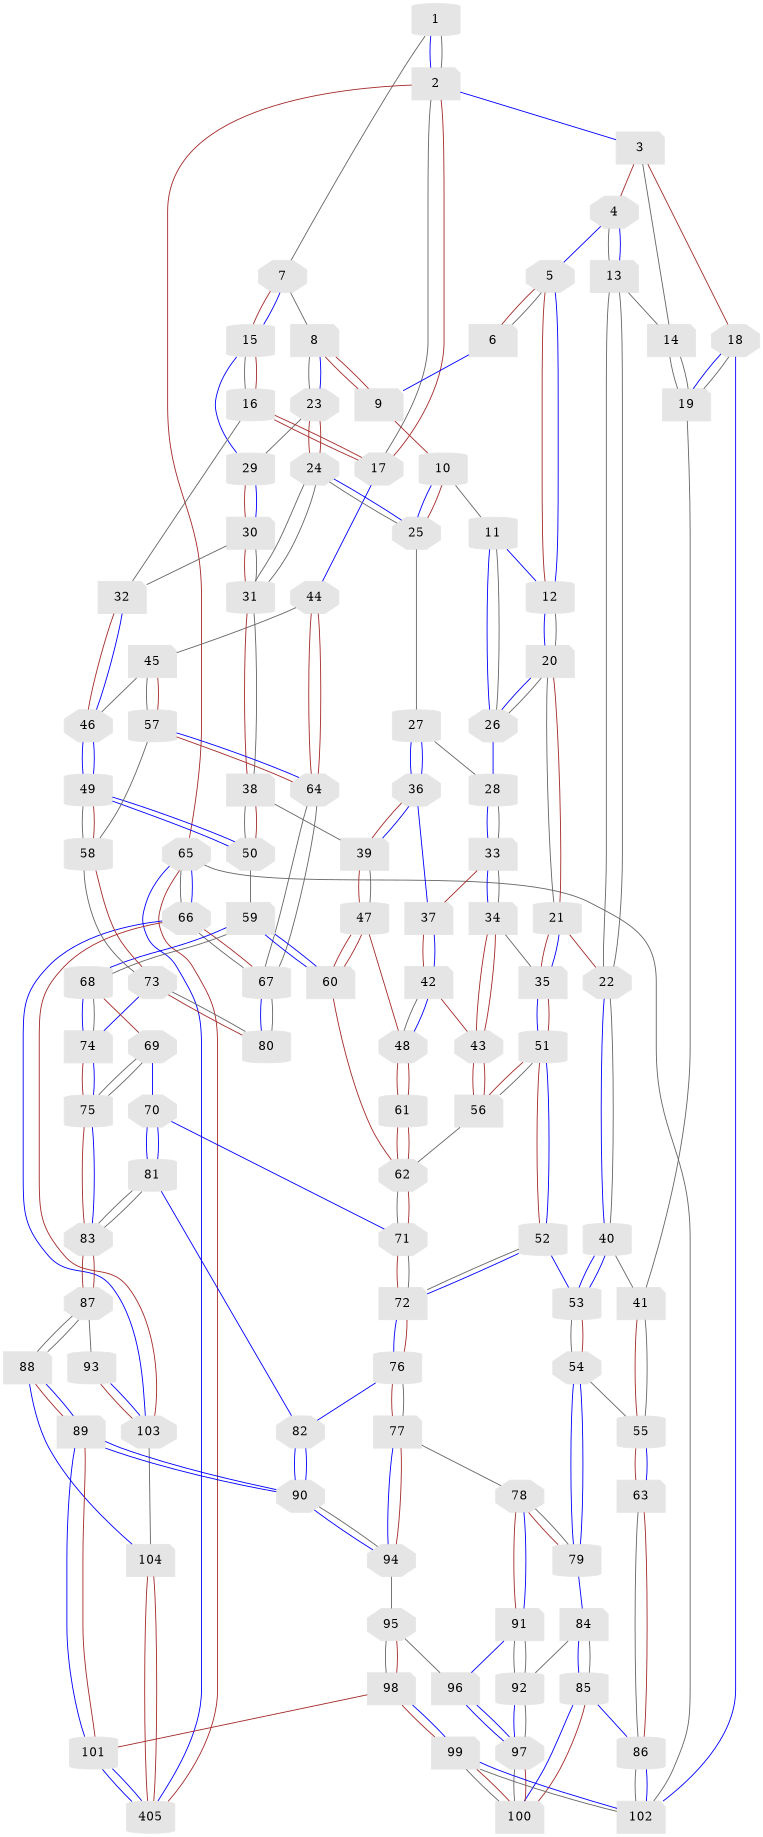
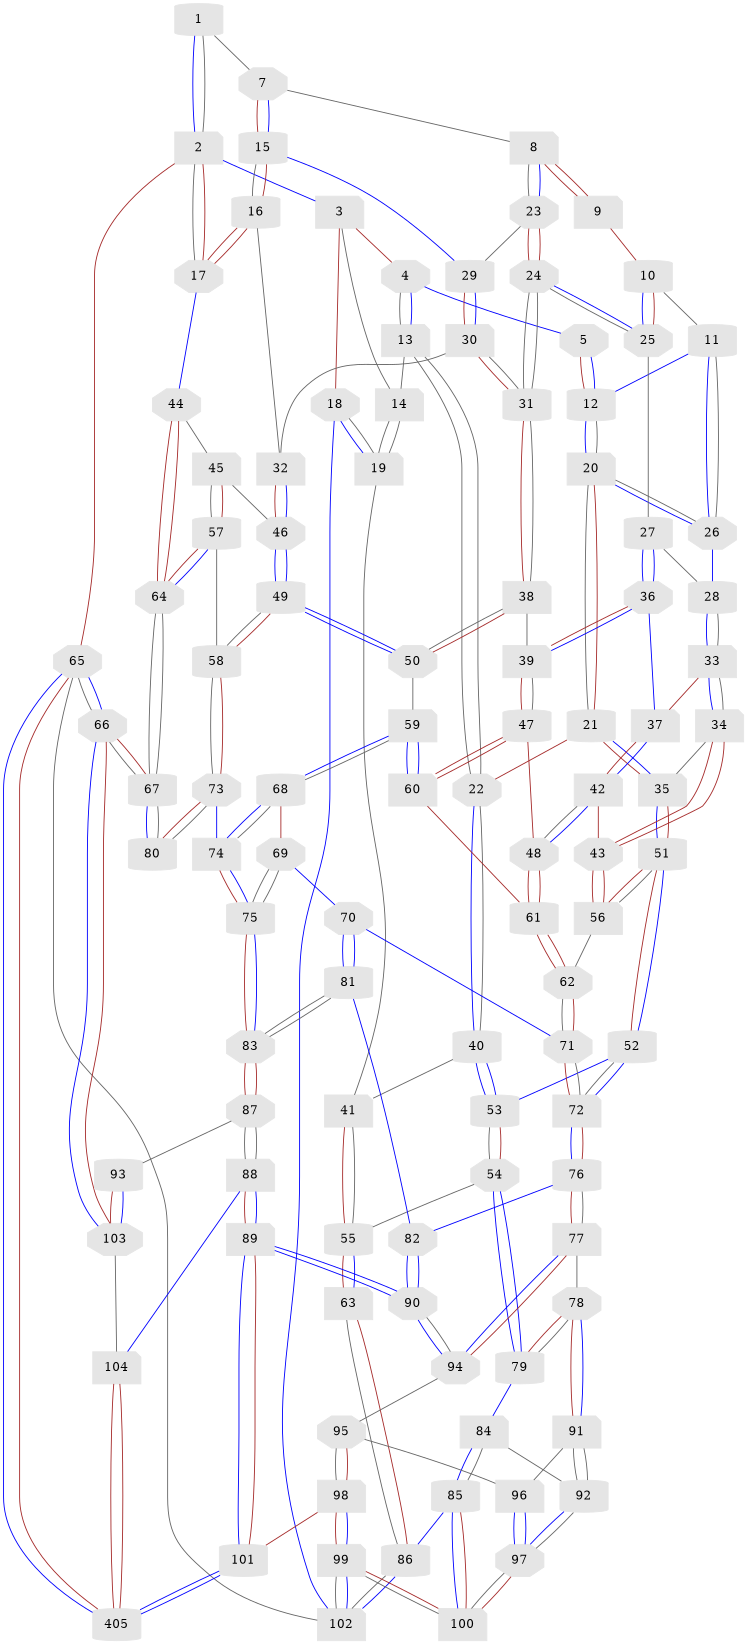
node "6": removed
edge "60" -- "62": now "60" -- "61"
edge "91" -- "96": color blue -> gray40
